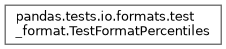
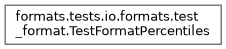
node "pandas.tests.io.formats.test _format.TestFormatPercentiles": label "pandas.tests.io.formats.test _format.TestFormatPercentiles" -> "formats.tests.io.formats.test _format.TestFormatPercentiles"
